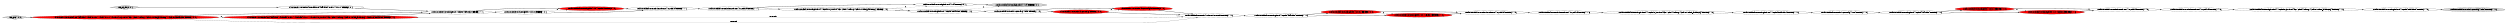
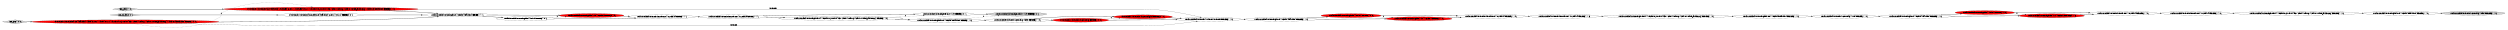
node "happy_case['0', '1', '0']": added
